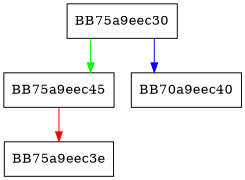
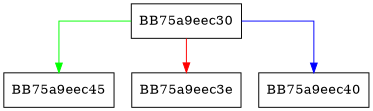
node "BB70a9eec40": label "BB70a9eec40" -> "BB75a9eec40"
edge "BB75a9eec45" -> "BB75a9eec3e": now "BB75a9eec30" -> "BB75a9eec3e"
